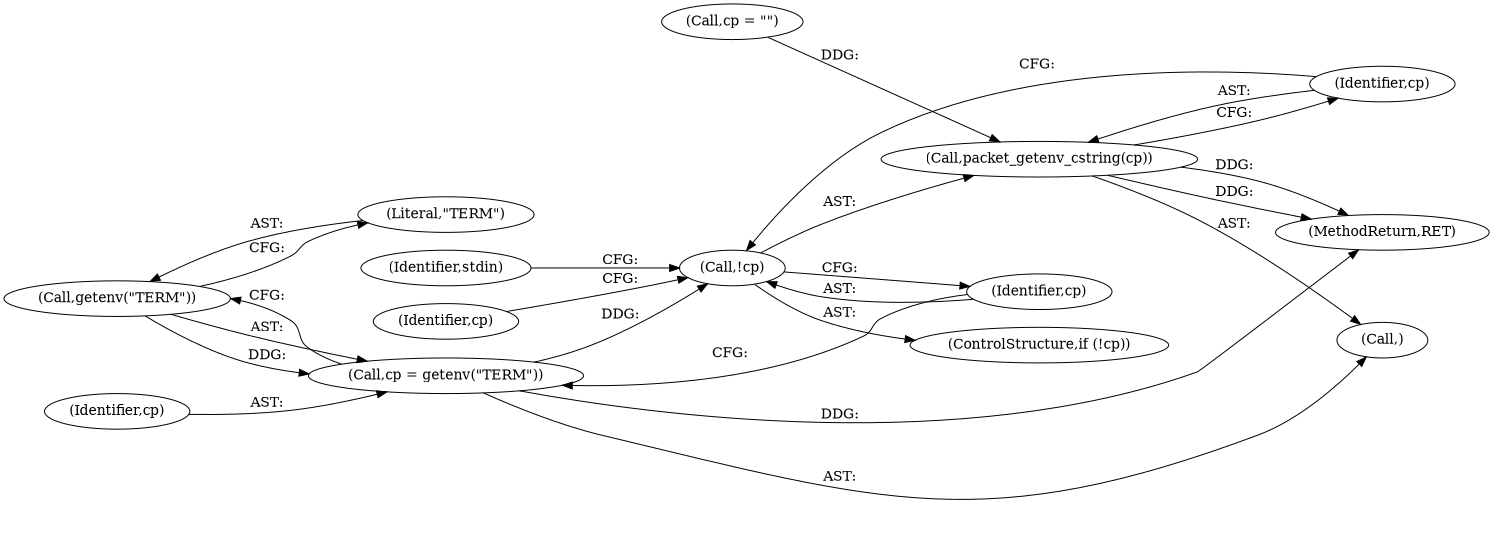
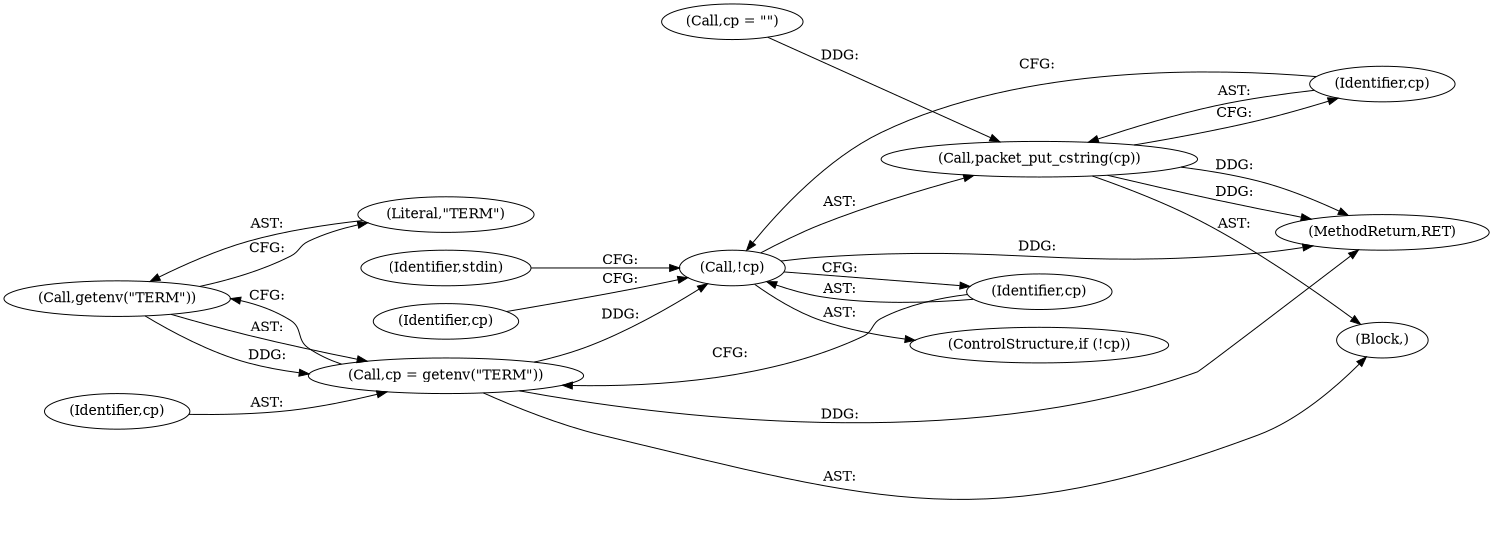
node "(Call,packet_getenv_cstring(cp))": label "(Call,packet_getenv_cstring(cp))" -> "(Call,packet_put_cstring(cp))"
edge "(Call,!cp)" -> "(MethodReturn,RET)": added, label "DDG:"
node "(Call,)": label "(Call,)" -> "(Block,)"
